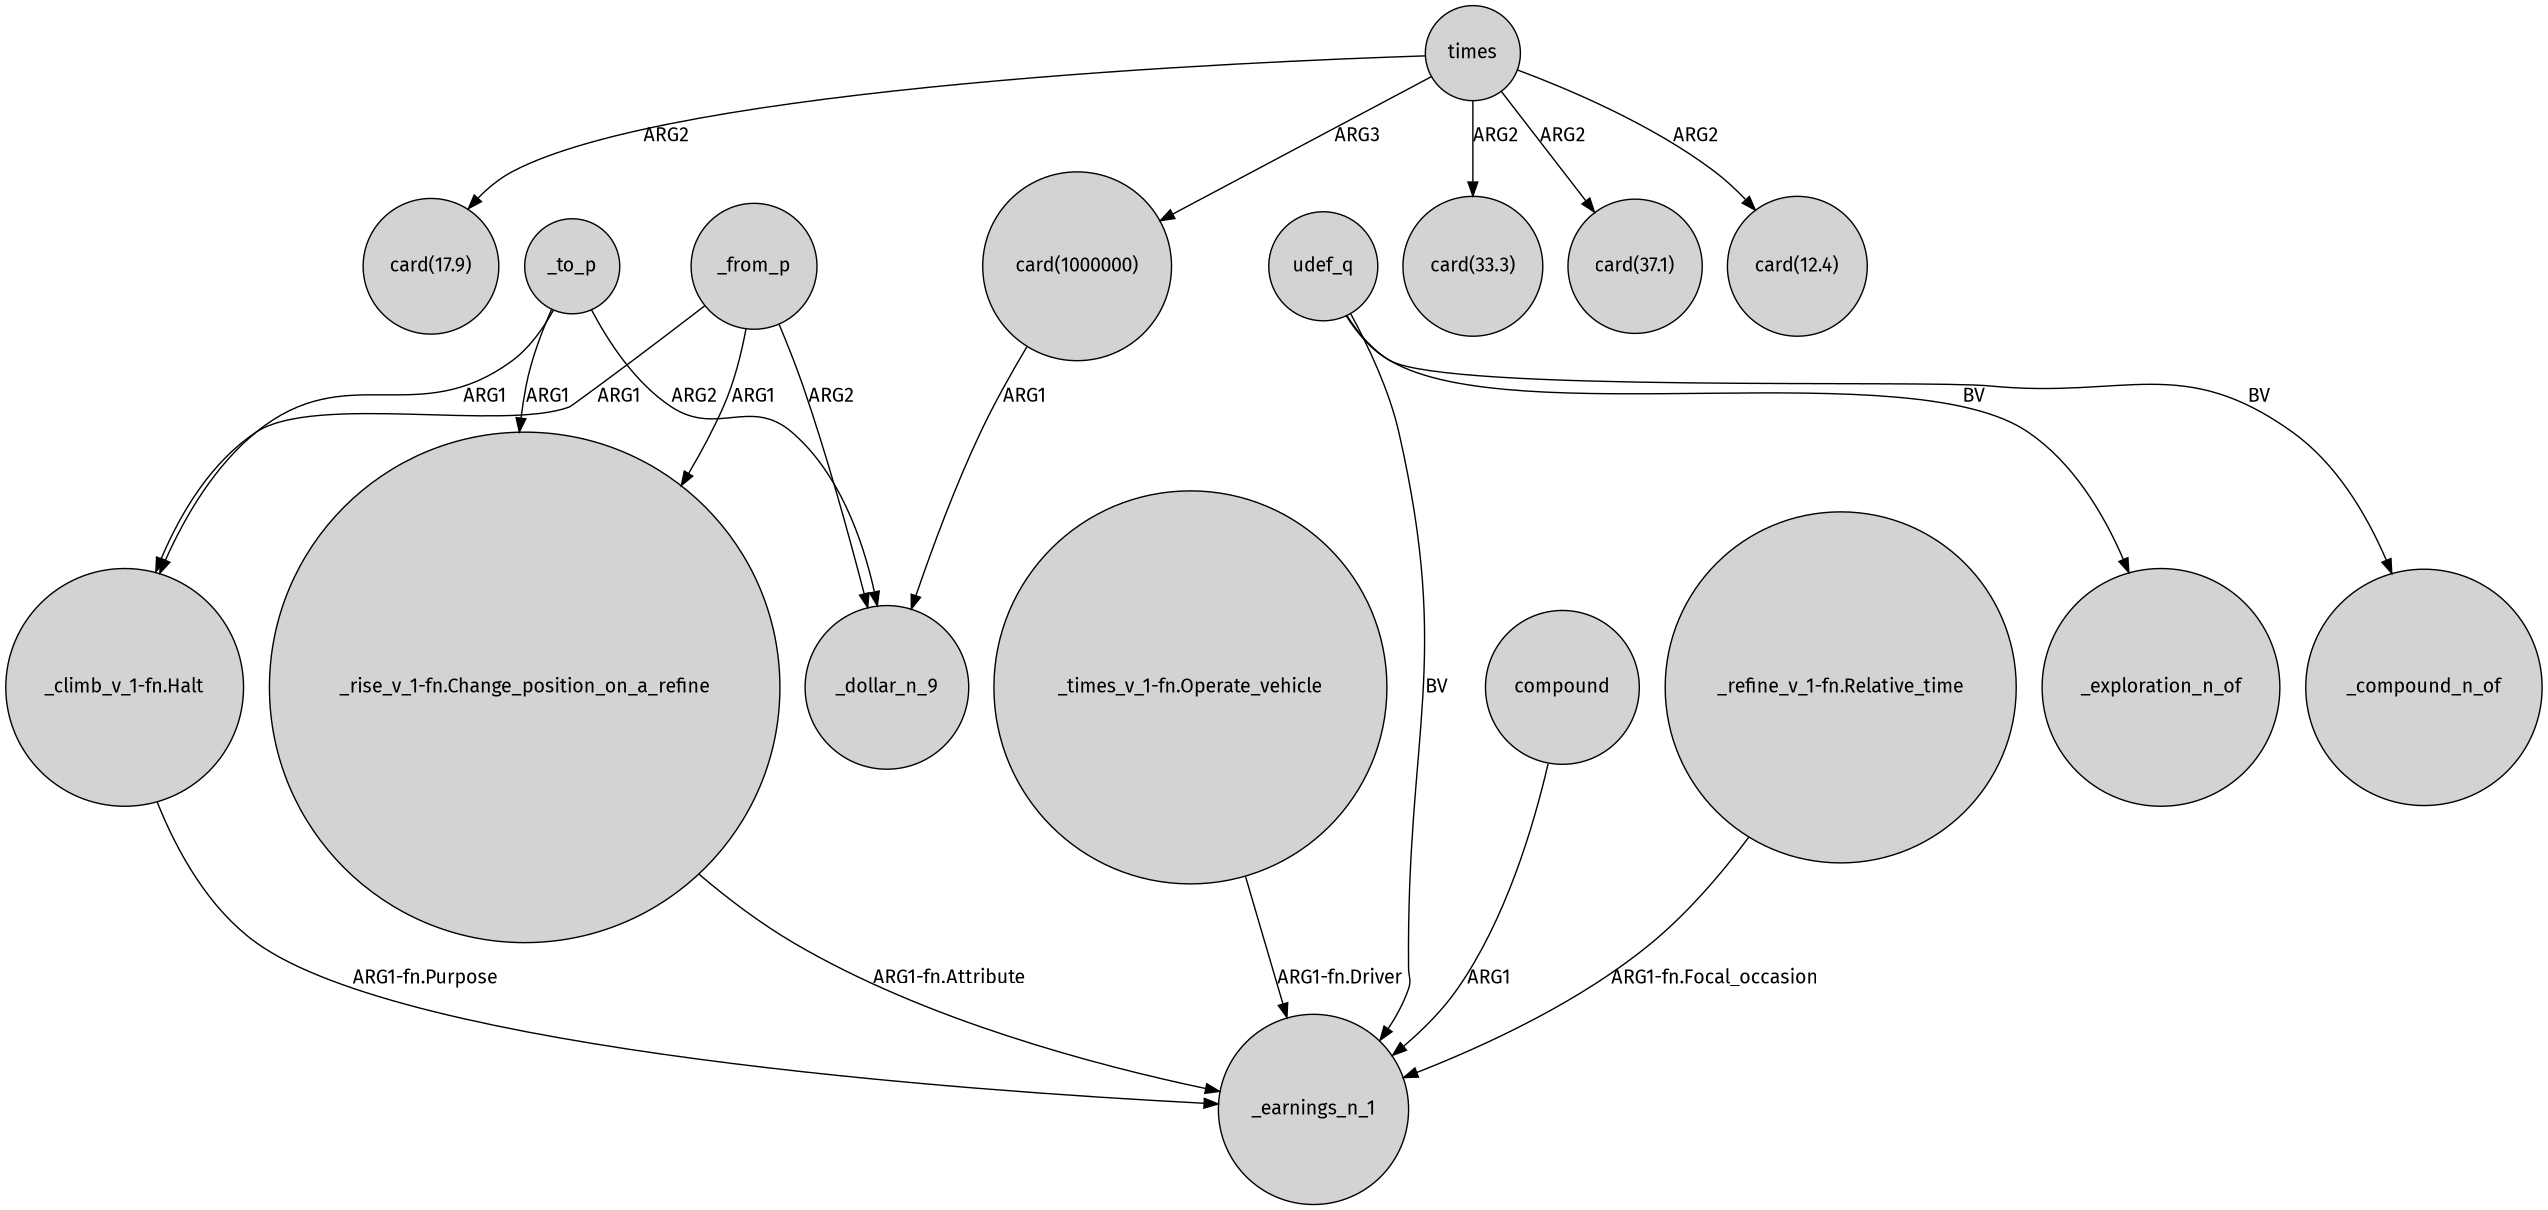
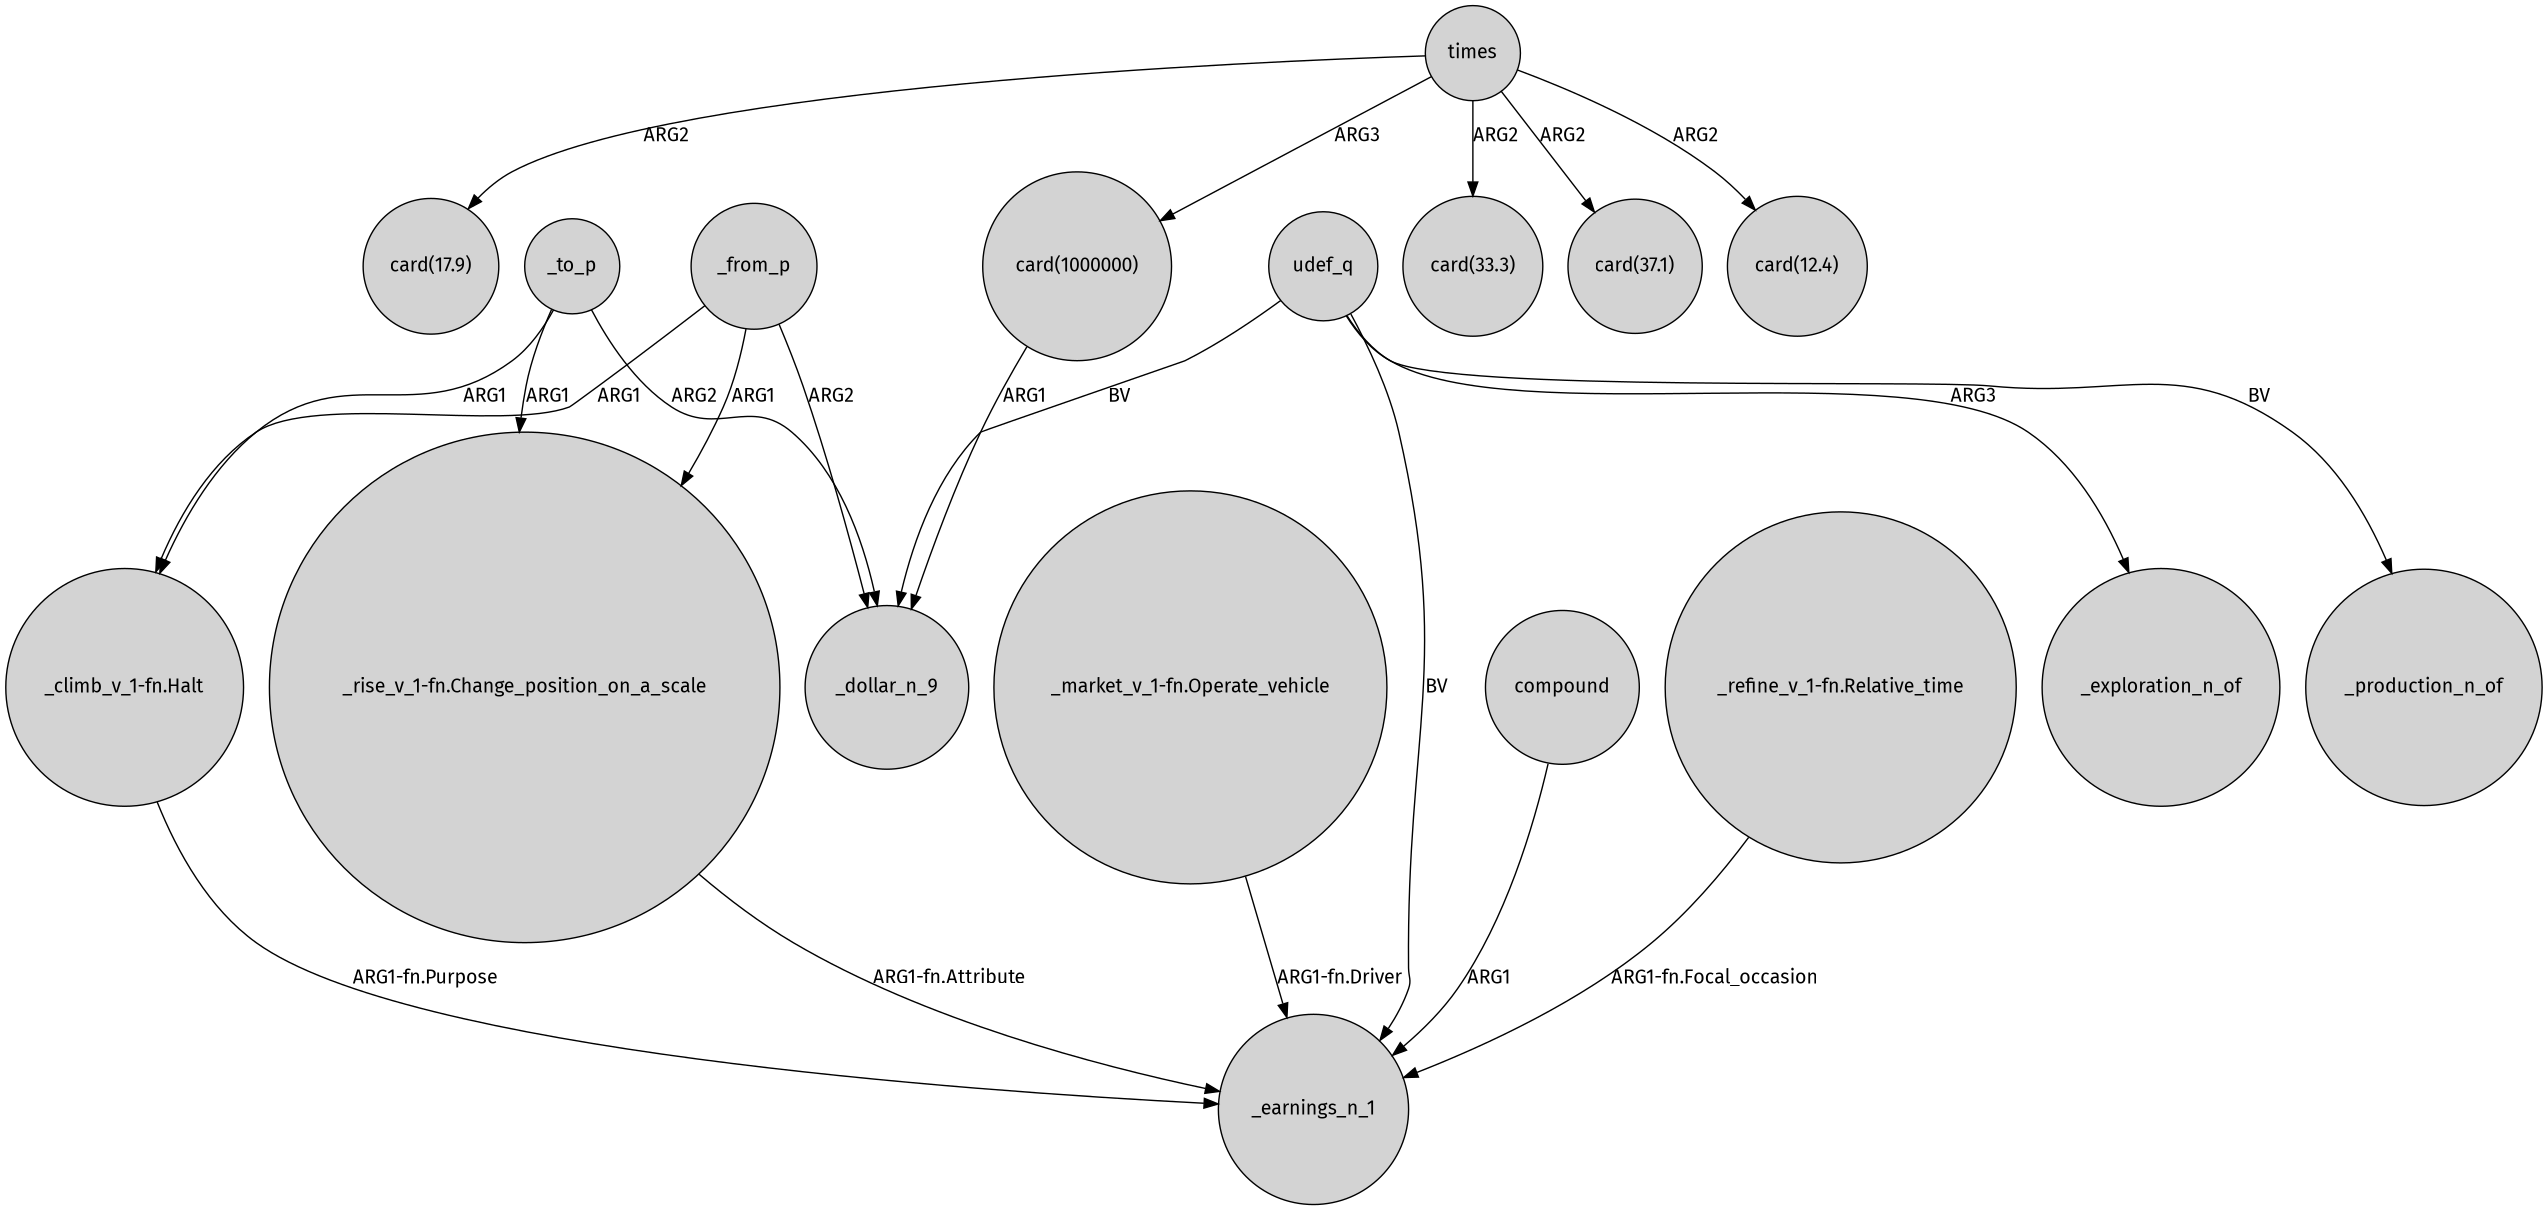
edge "udef_q" -> "_exploration_n_of": label "BV" -> "ARG3"
edge "udef_q" -> "_dollar_n_9": added, label "BV"
node "_rise_v_1-fn.Change_position_on_a_refine": label "_rise_v_1-fn.Change_position_on_a_refine" -> "_rise_v_1-fn.Change_position_on_a_scale"
node "_times_v_1-fn.Operate_vehicle": label "_times_v_1-fn.Operate_vehicle" -> "_market_v_1-fn.Operate_vehicle"
node "_compound_n_of": label "_compound_n_of" -> "_production_n_of"
